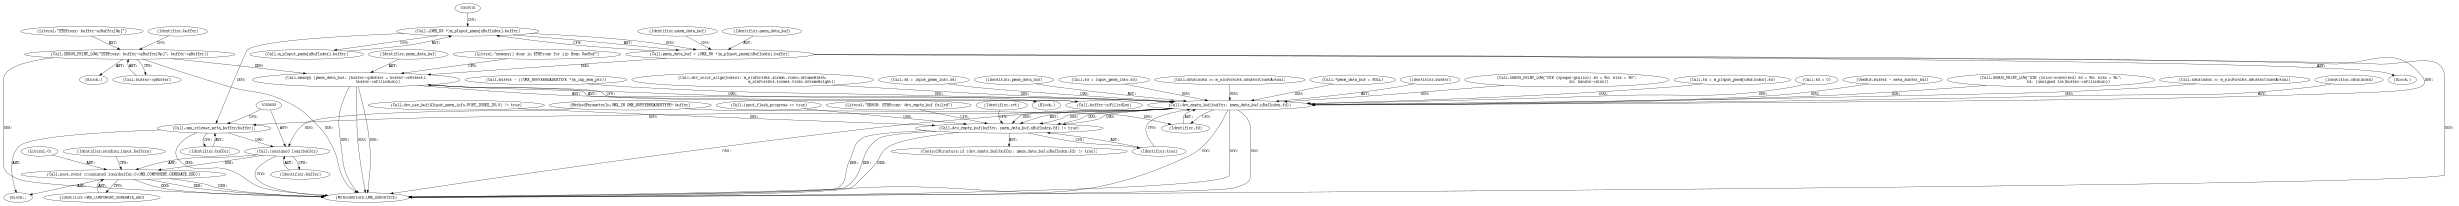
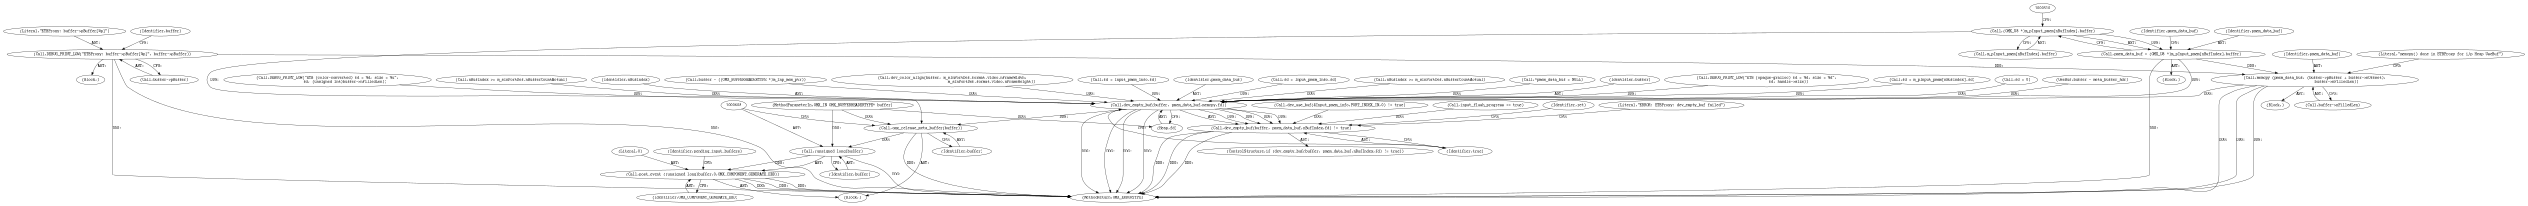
node "(Call,dev_empty_buf(buffer, pmem_data_buf,nBufIndex,fd))": label "(Call,dev_empty_buf(buffer, pmem_data_buf,nBufIndex,fd))" -> "(Call,dev_empty_buf(buffer, pmem_data_buf,memcpy,fd))"
edge "(MethodParameterIn,OMX_IN OMX_BUFFERHEADERTYPE* buffer)" -> "(Call,omx_release_meta_buffer(buffer))": added, label "DDG:"
node "(Identifier,fd)": label "(Identifier,fd)" -> "(Heap,fd)"
